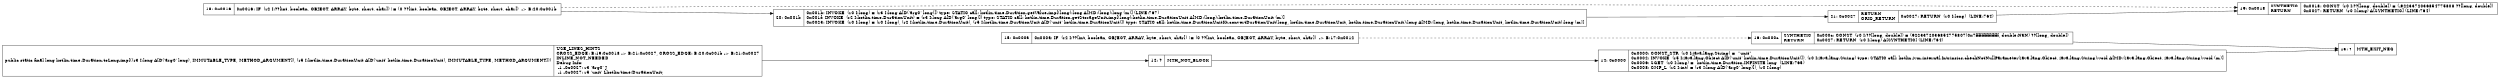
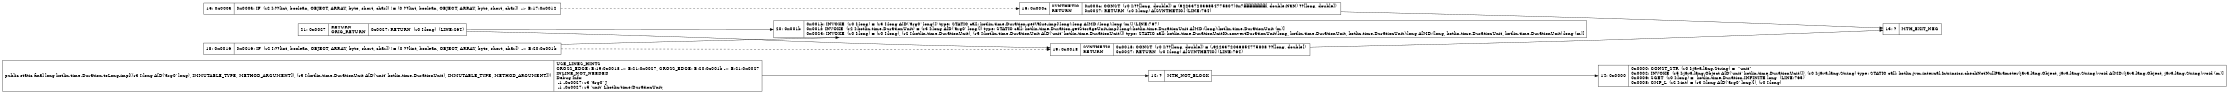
node "21: 0x0027": text "0x0027: RETURN  (r0 I:long)  (LINE:764)" -> "0x0027: RETURN  (r0 I:long)  (LINE:264)"
edge "20: 0x001b" -> "21: 0x0027": reversed
edge "14: 0x0000" -> "13: ?": now "19: 0x0018" -> "13: ?"
